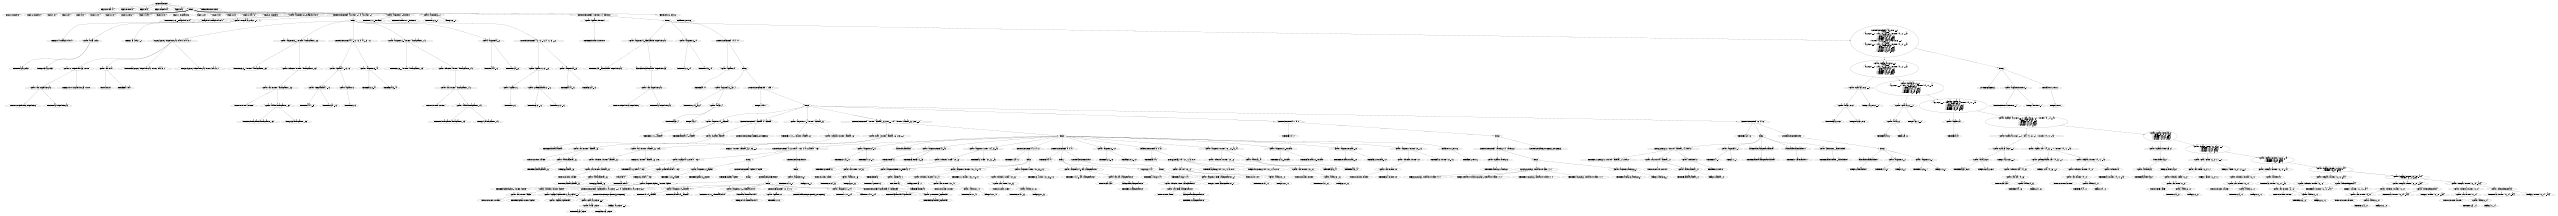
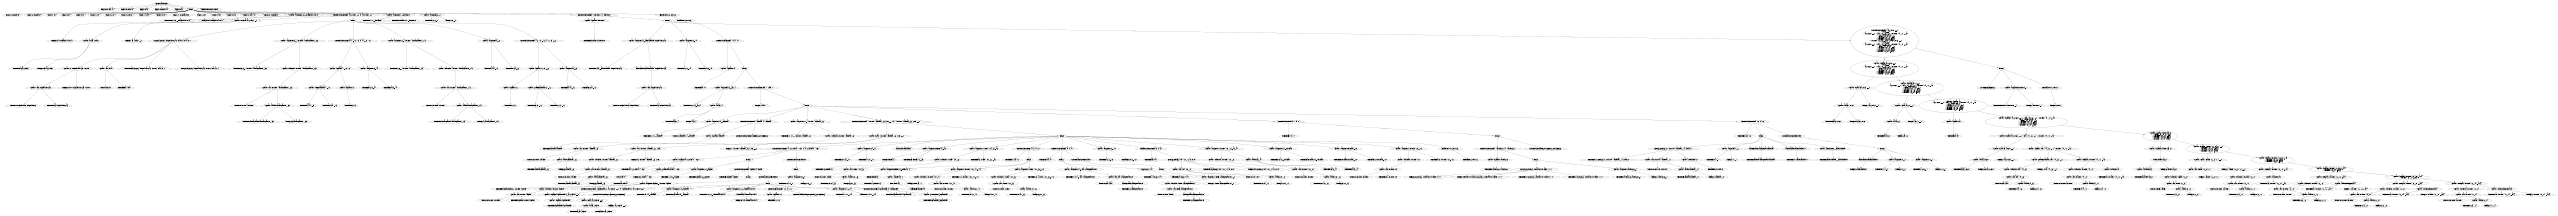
node "(IDENTIFIER,cache_tail,v11 = cache_tail)": label "(IDENTIFIER,cache_tail,v11 = cache_tail)" -> "(UNKNOWN,cache_tail,v11 = cache_tail)"
node "(IDENTIFIER,bignames_left,!bignames_left)": added
